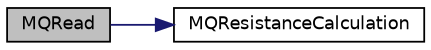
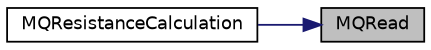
edge "MQRead" -> "MQResistanceCalculation": reversed
